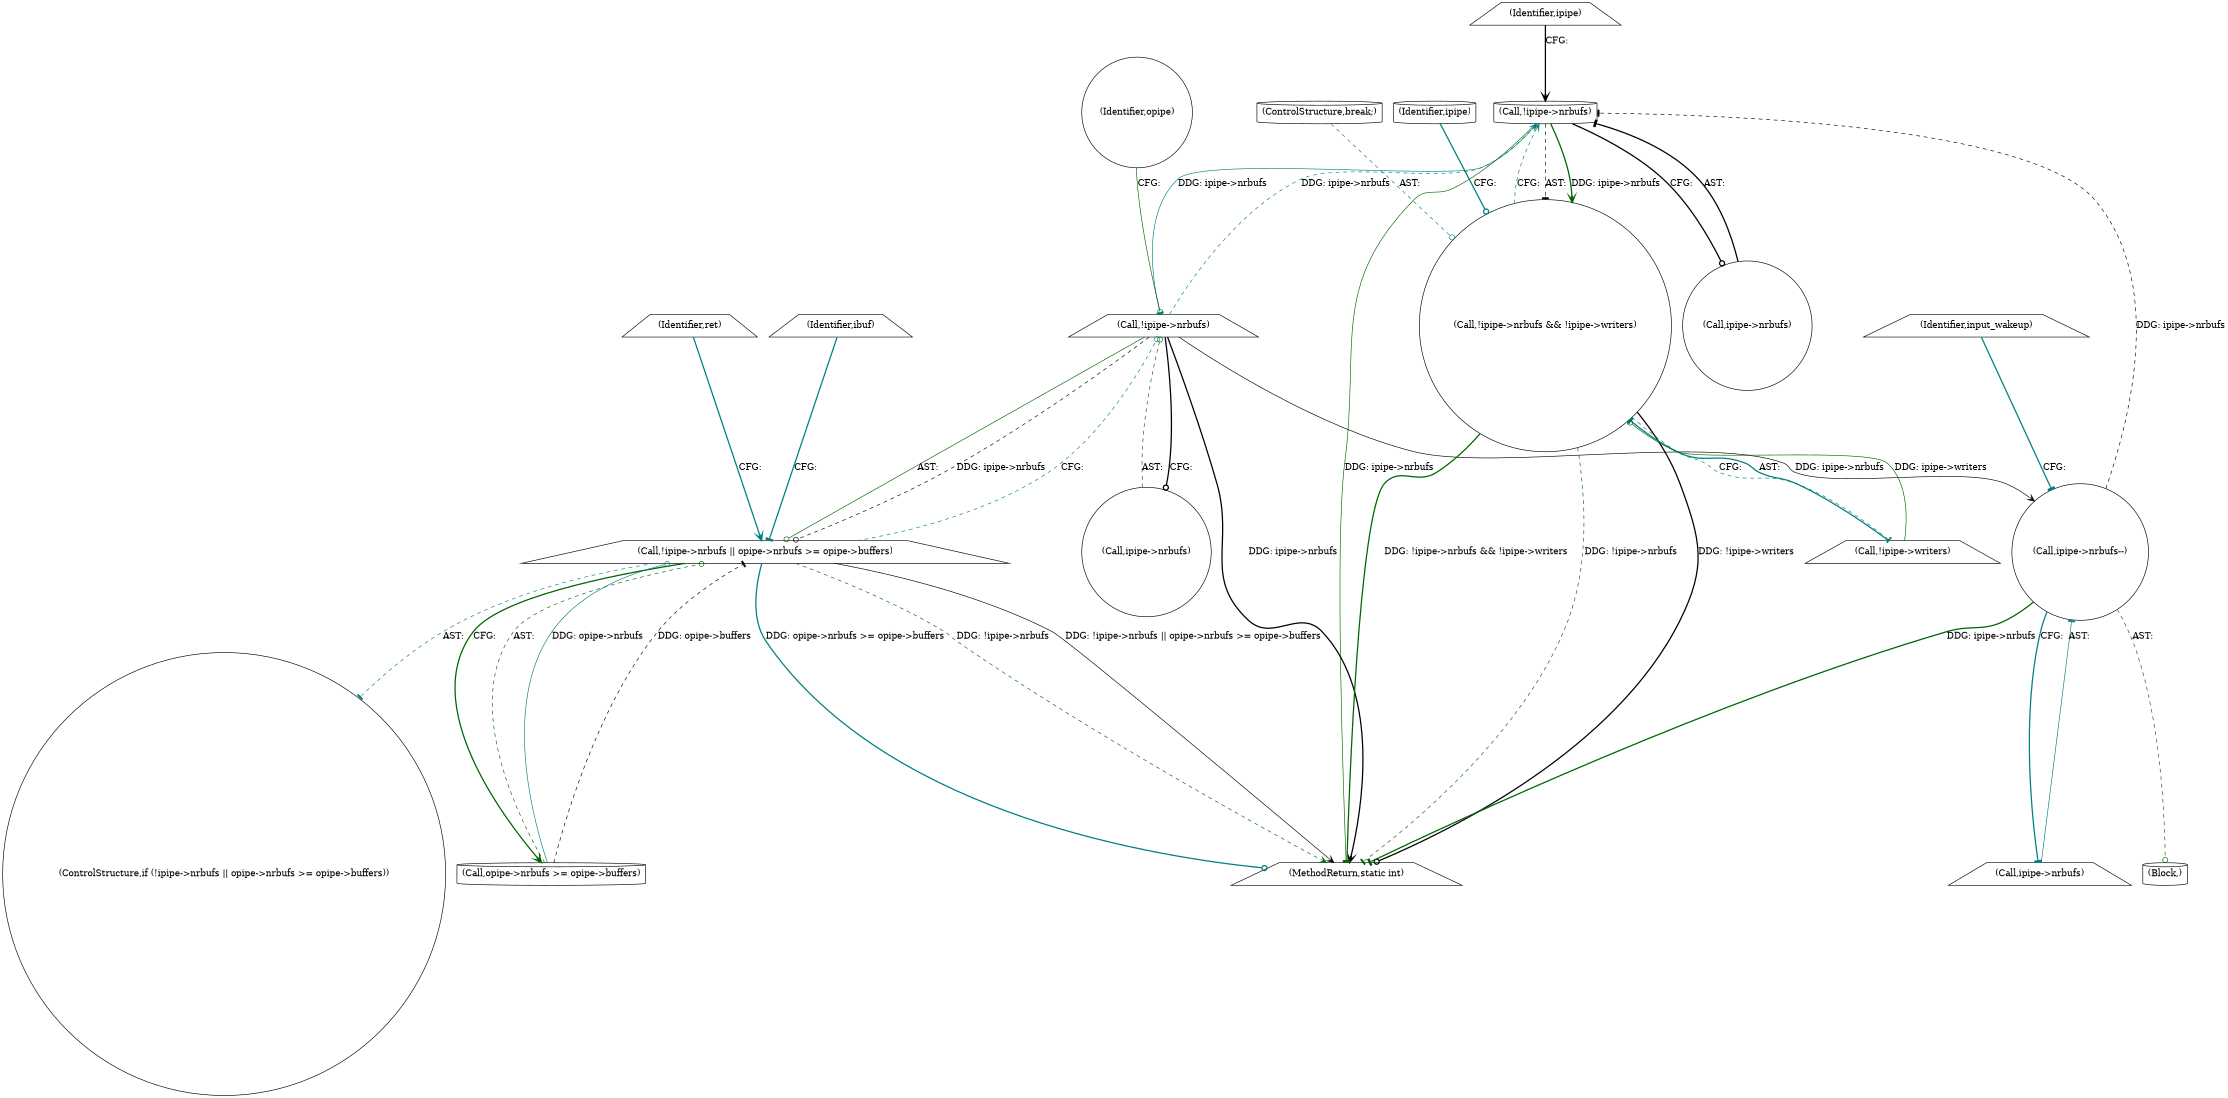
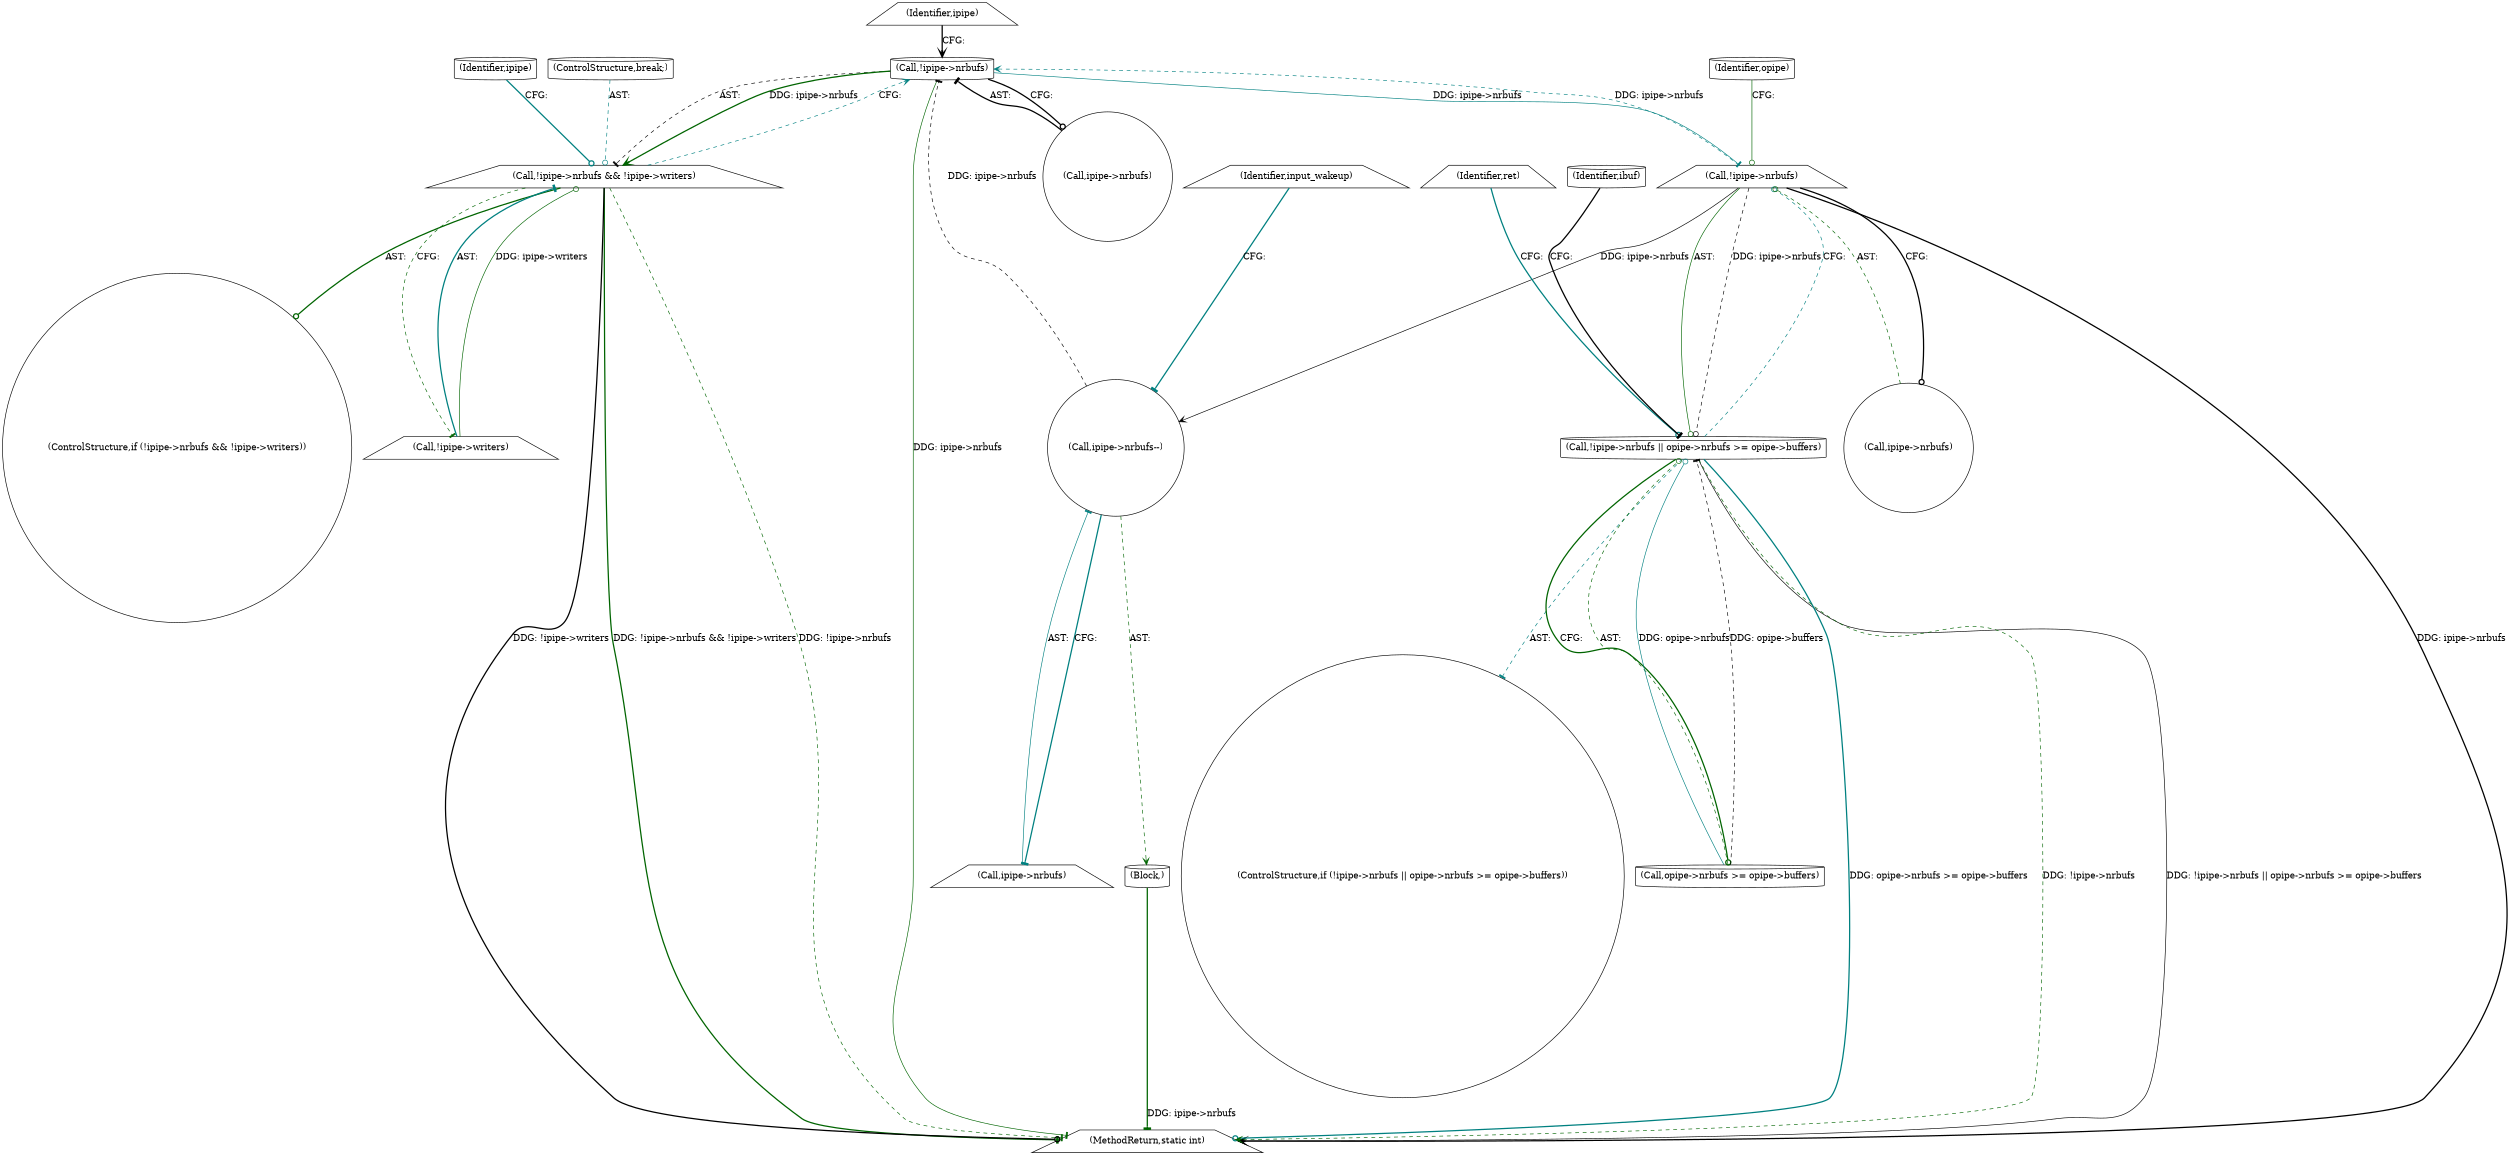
node "(Identifier,opipe)": shape circle -> cylinder
node "(Identifier,ibuf)": shape trapezium -> cylinder
node "(Call,!ipipe->nrbufs && !ipipe->writers)": shape circle -> trapezium
edge "(Identifier,ret)" -> "(Call,!ipipe->nrbufs || opipe->nrbufs >= opipe->buffers)": arrowhead vee -> odot
edge "(Identifier,ibuf)" -> "(Call,!ipipe->nrbufs || opipe->nrbufs >= opipe->buffers)": color teal -> black
node "(ControlStructure,if (!ipipe->nrbufs && !ipipe->writers))": added
edge "(Call,!ipipe->nrbufs && !ipipe->writers)" -> "(Call,!ipipe->writers)": color teal -> darkgreen
node "(Call,!ipipe->nrbufs || opipe->nrbufs >= opipe->buffers)": shape trapezium -> cylinder
edge "(Call,!ipipe->nrbufs || opipe->nrbufs >= opipe->buffers)" -> "(Call,opipe->nrbufs >= opipe->buffers)": arrowhead vee -> odot
edge "(Call,ipipe->nrbufs--)" -> "(MethodReturn,static int)": now "(Block,)" -> "(MethodReturn,static int)"
edge "(Call,ipipe->nrbufs--)" -> "(Block,)": arrowhead odot -> vee
